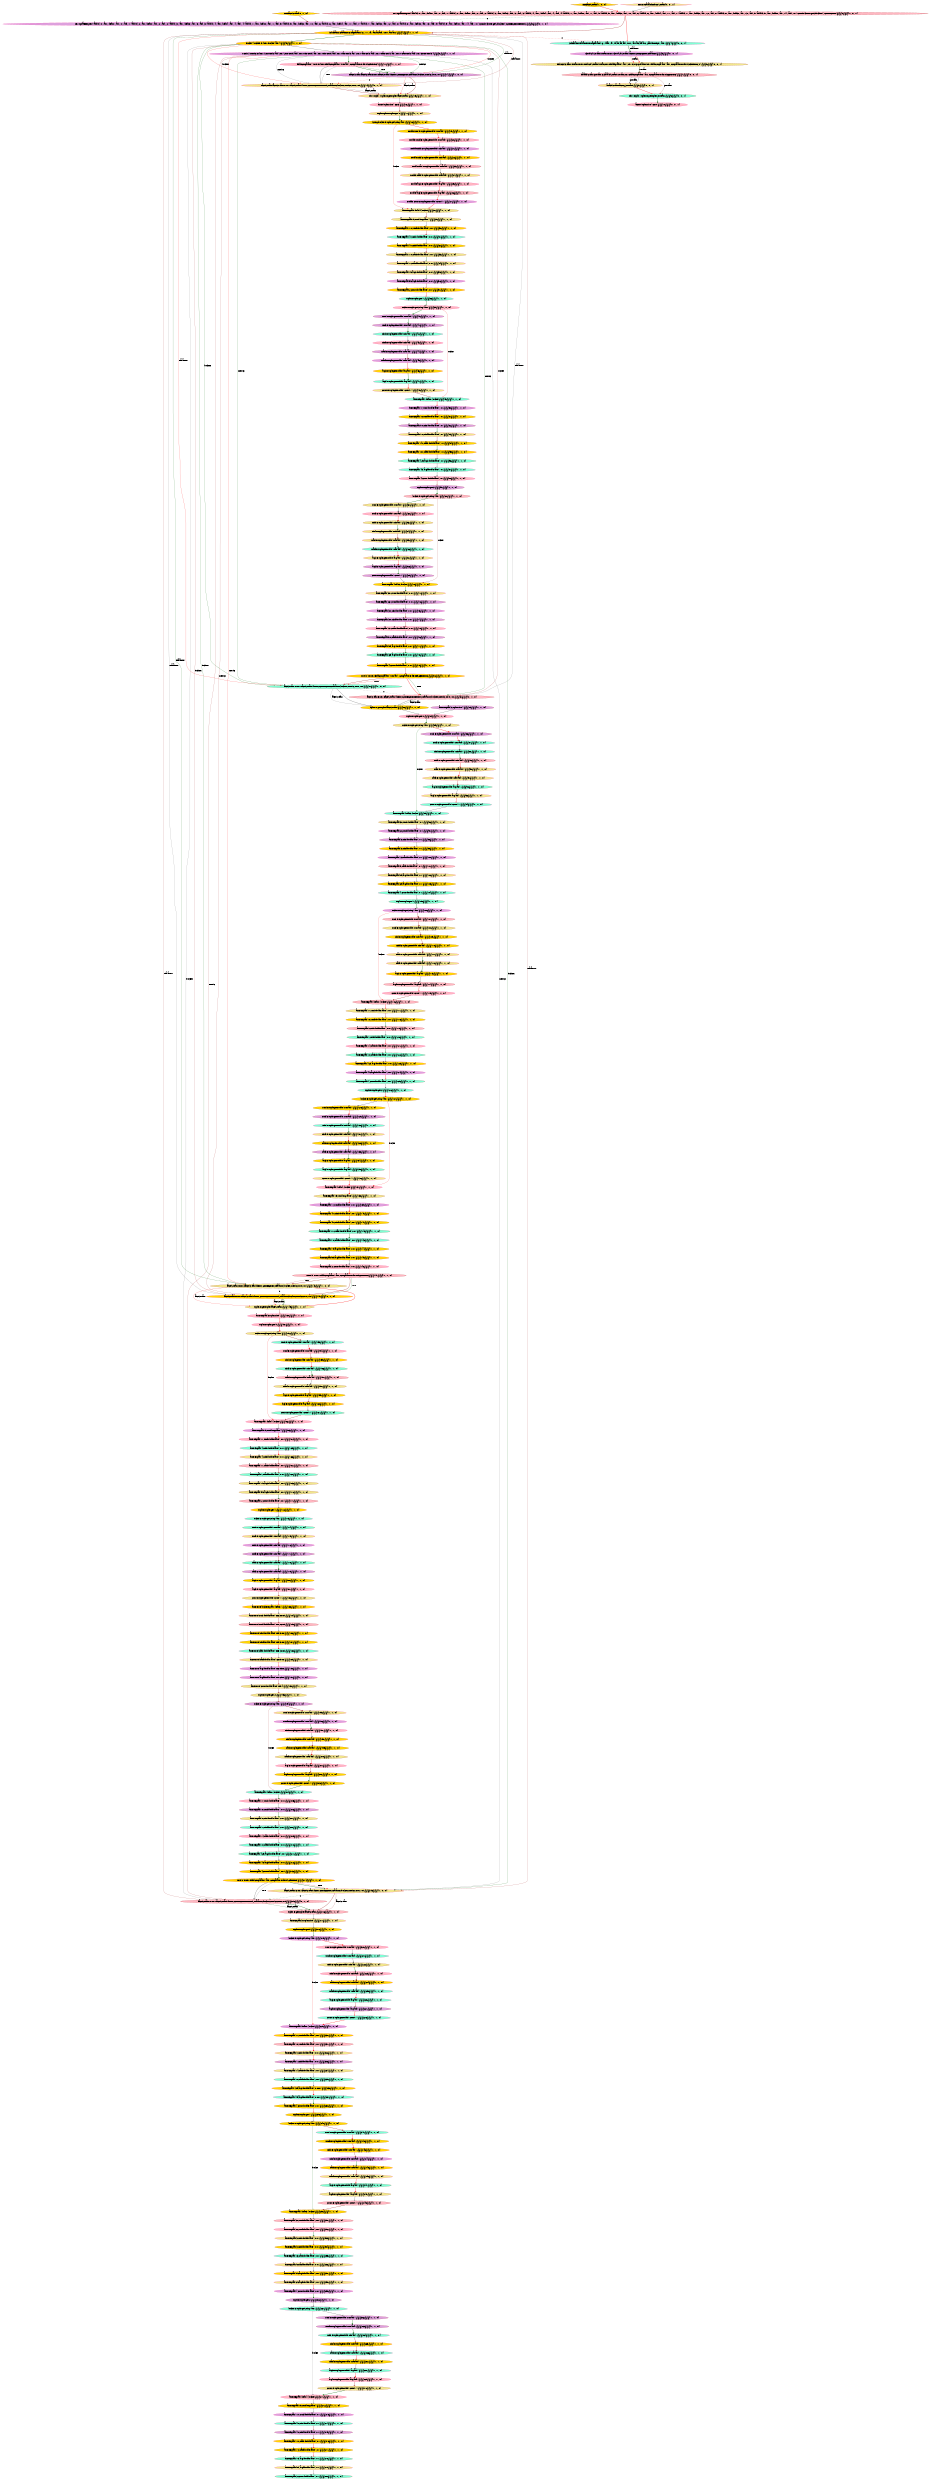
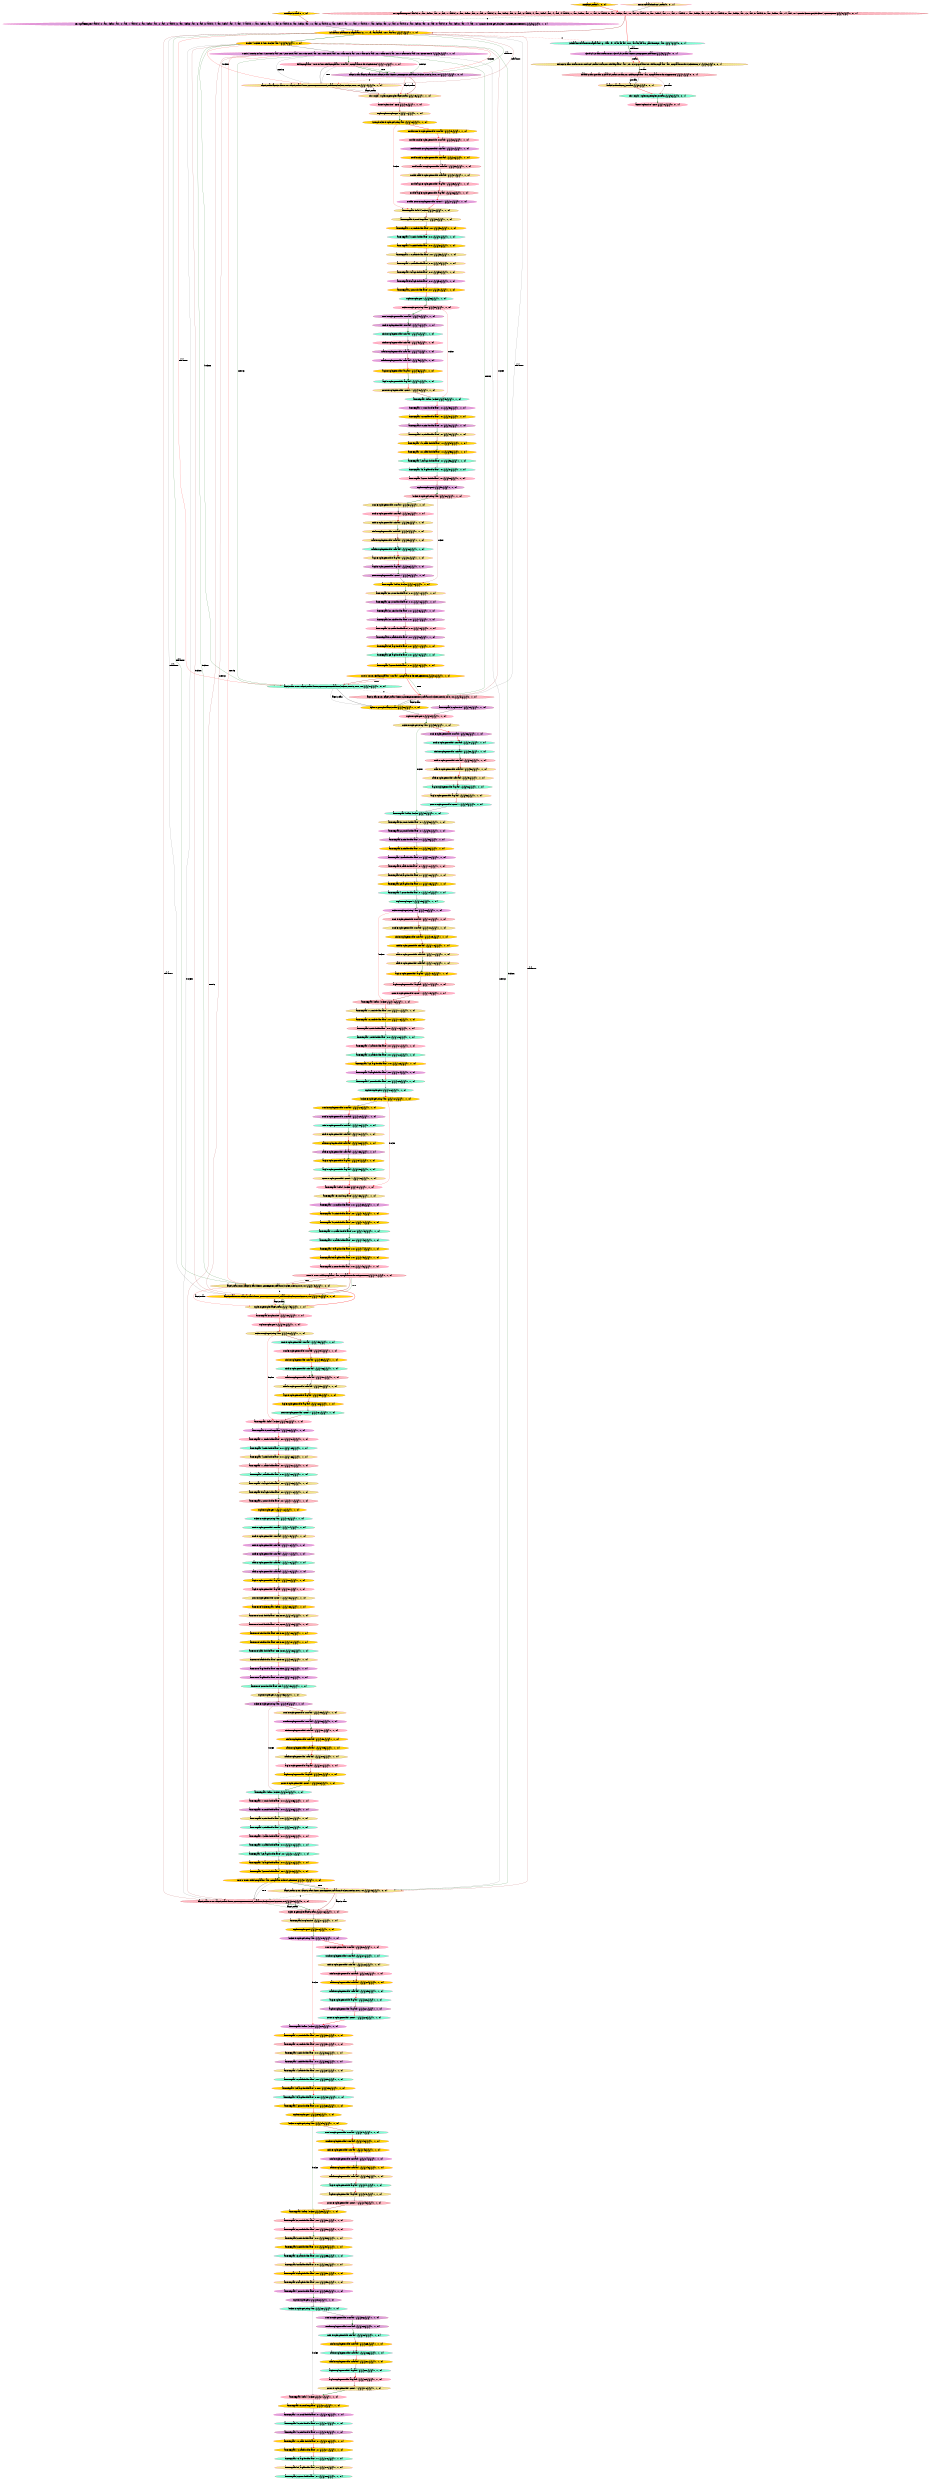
node "assertTrue(count.doubleValue() == 4)@@@192@@@['1', '1', '0']": fillcolor khaki -> aquamarine
